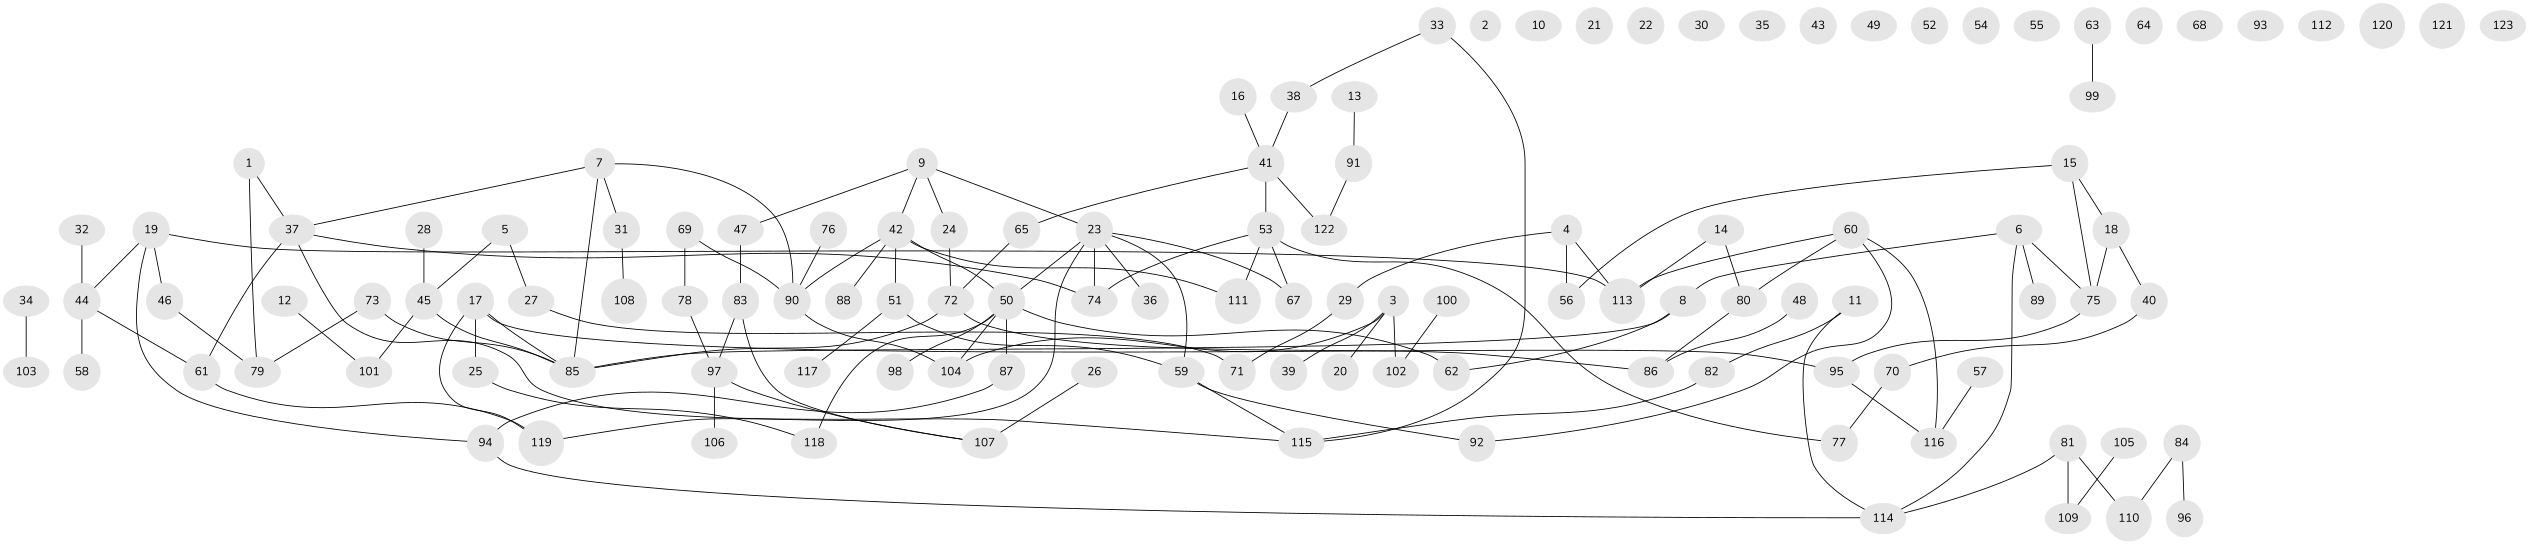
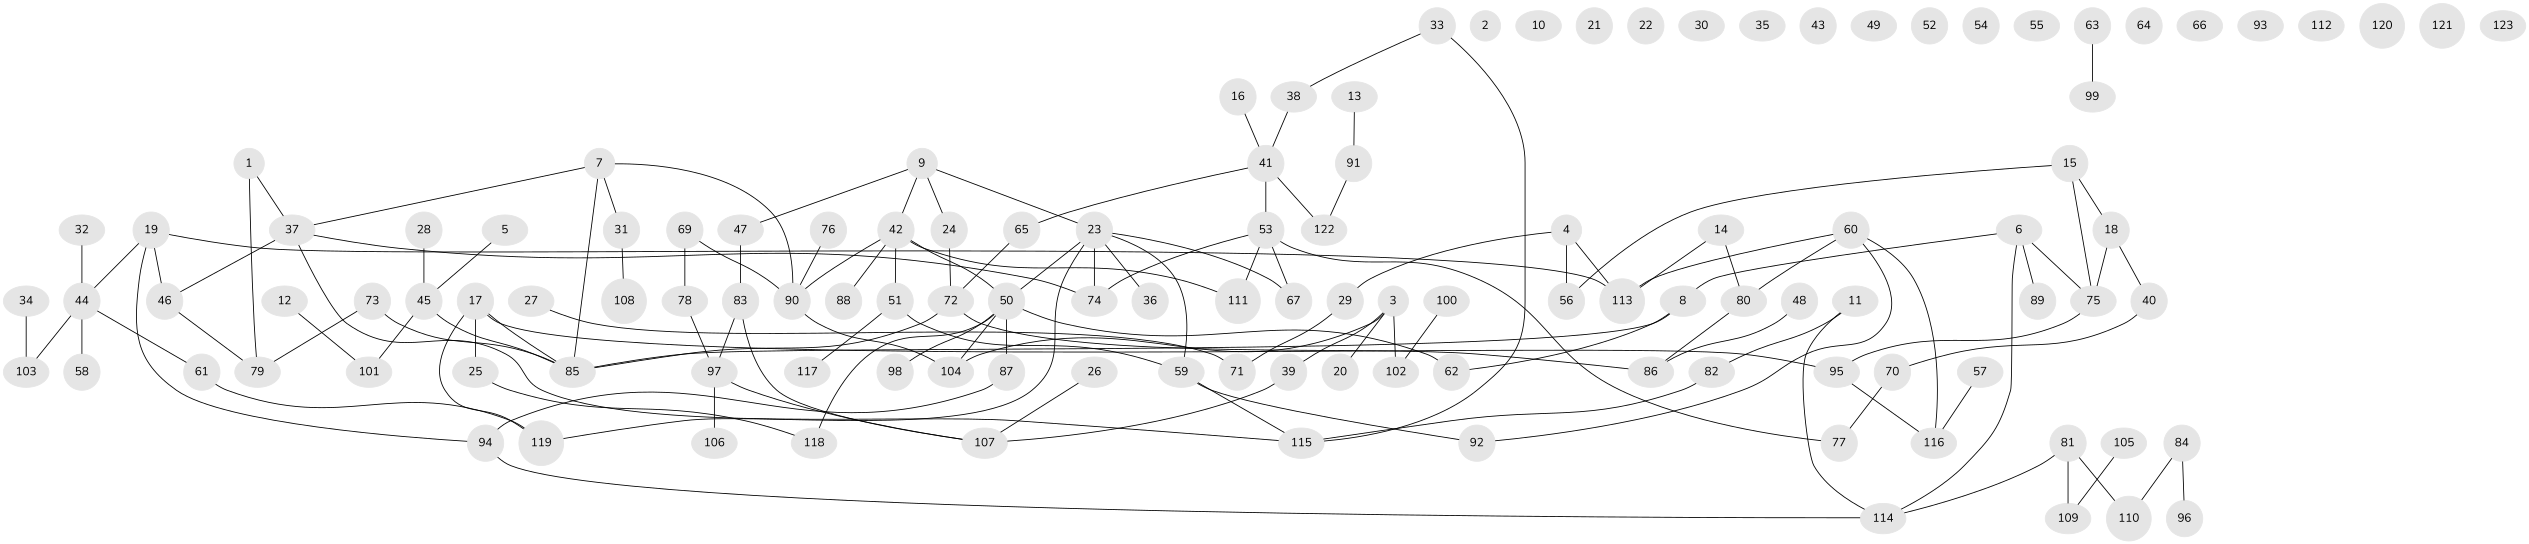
node "68": label "68" -> "66"
edge "5" -- "27": removed
edge "37" -- "61": now "37" -- "46"
edge "44" -- "103": added
edge "39" -- "107": added
